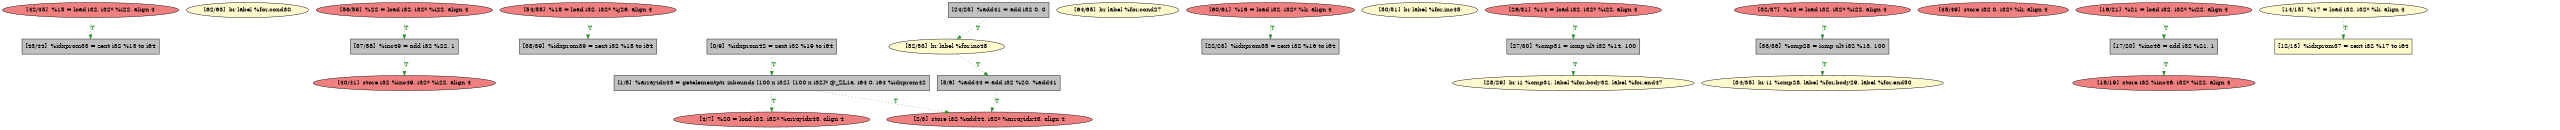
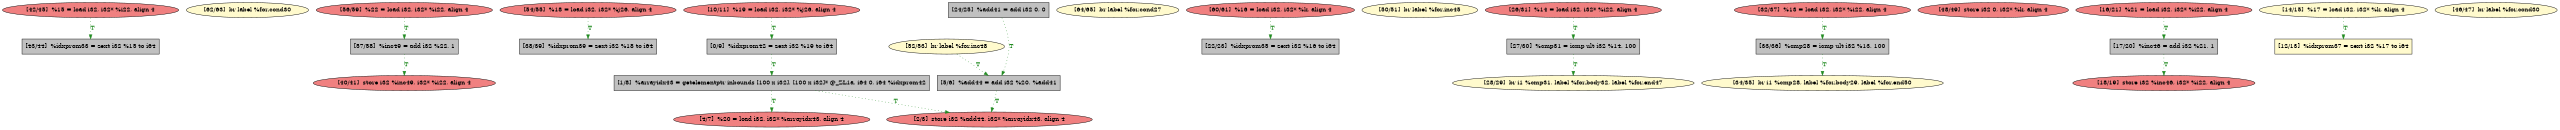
node "[10/11]  %19 = load i32, i32* %j26, align 4": added
node "[46/47]  br label %for.cond30": added
edge "[24/25]  %add41 = add i32 0, 0" -> "[52/53]  br label %for.inc48": now "[24/25]  %add41 = add i32 0, 0" -> "[5/6]  %add44 = add i32 %20, %add41"
